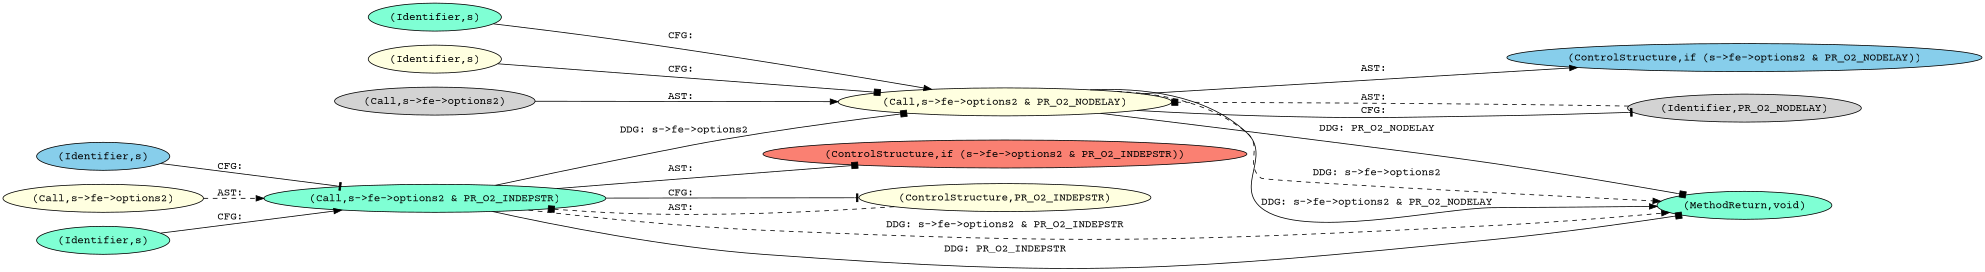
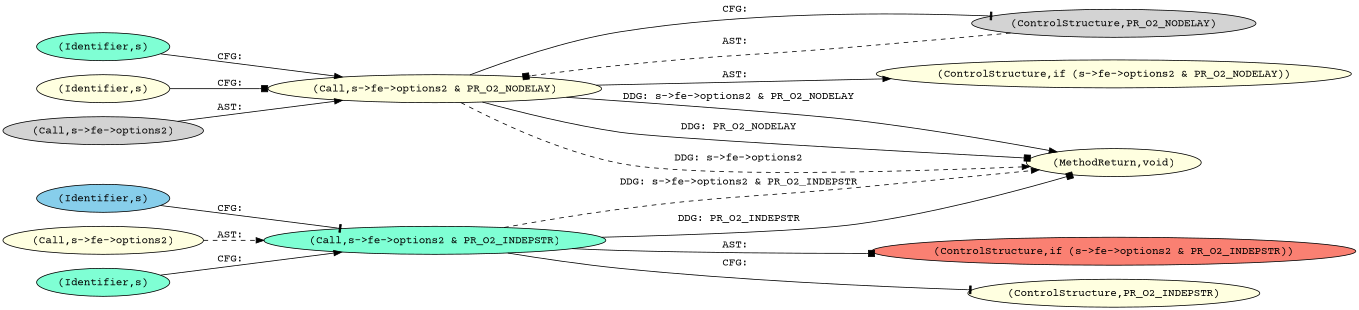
node "(ControlStructure,if (s->fe->options2 & PR_O2_NODELAY))": fillcolor skyblue -> lightyellow
node "(Identifier,PR_O2_NODELAY)": label "(Identifier,PR_O2_NODELAY)" -> "(ControlStructure,PR_O2_NODELAY)"
edge "(Call,s->fe->options2 & PR_O2_INDEPSTR)" -> "(Call,s->fe->options2 & PR_O2_NODELAY)": removed, label "DDG: s->fe->options2"
node "(MethodReturn,void)": fillcolor aquamarine -> lightyellow
edge "(ControlStructure,PR_O2_INDEPSTR)" -> "(Call,s->fe->options2 & PR_O2_INDEPSTR)": removed, label "AST:"
